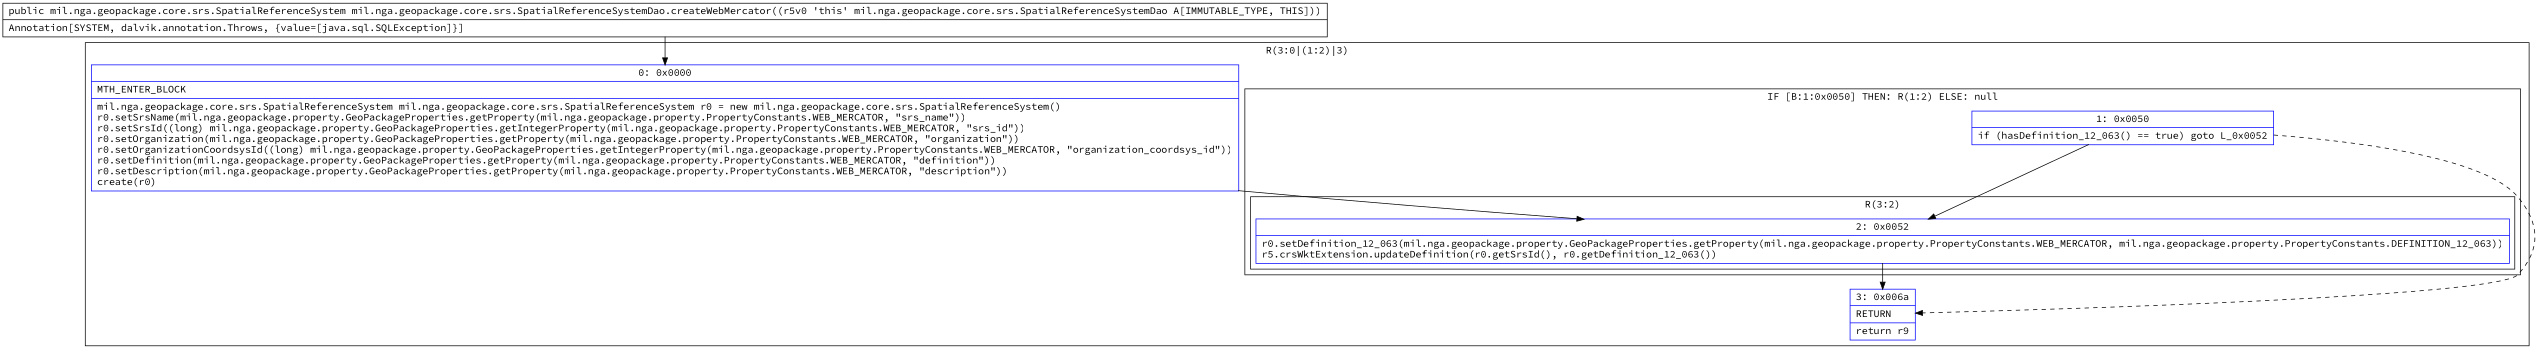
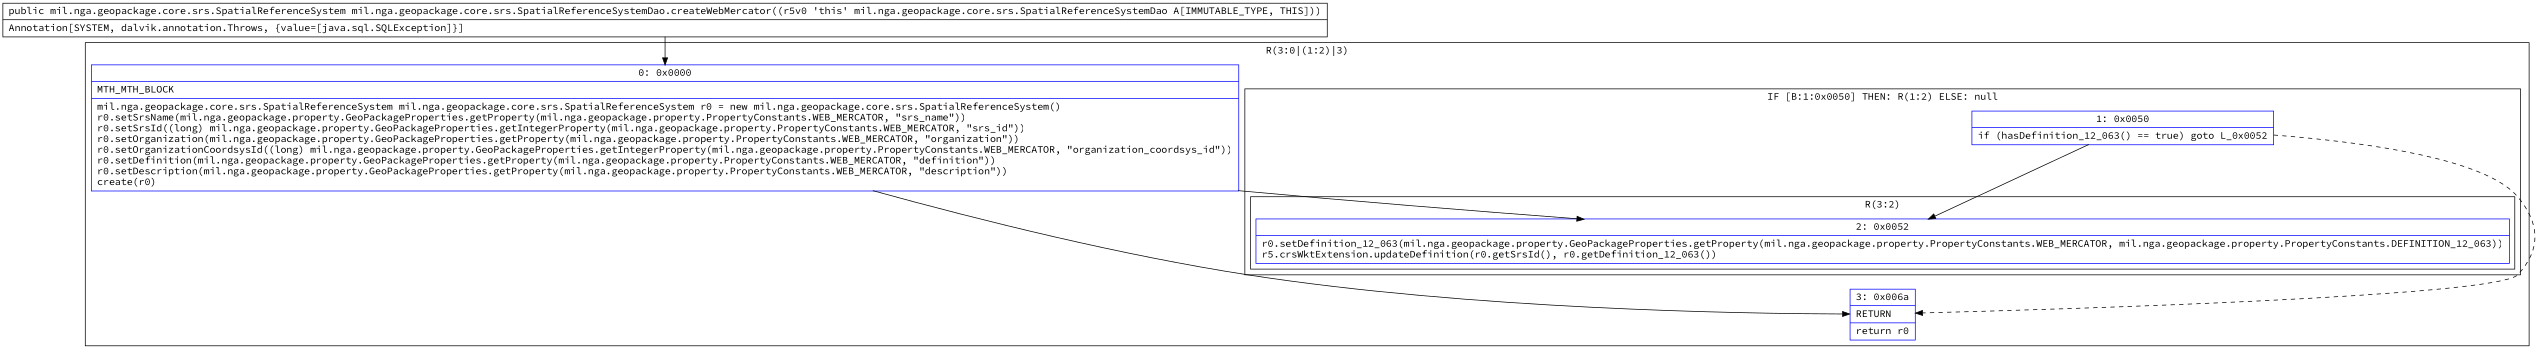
node "0: 0x0000": text "MTH_ENTER_BLOCK" -> "MTH_MTH_BLOCK"
edge "2: 0x0052" -> "3: 0x006a": now "0: 0x0000" -> "3: 0x006a"
node "3: 0x006a": text "return r9" -> "return r0"
